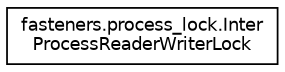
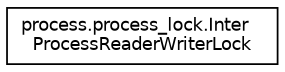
node "fasteners.process_lock.Inter ProcessReaderWriterLock": label "fasteners.process_lock.Inter ProcessReaderWriterLock" -> "process.process_lock.Inter ProcessReaderWriterLock"
